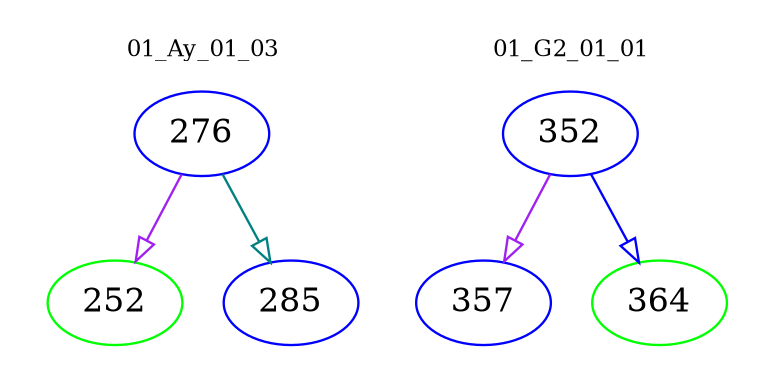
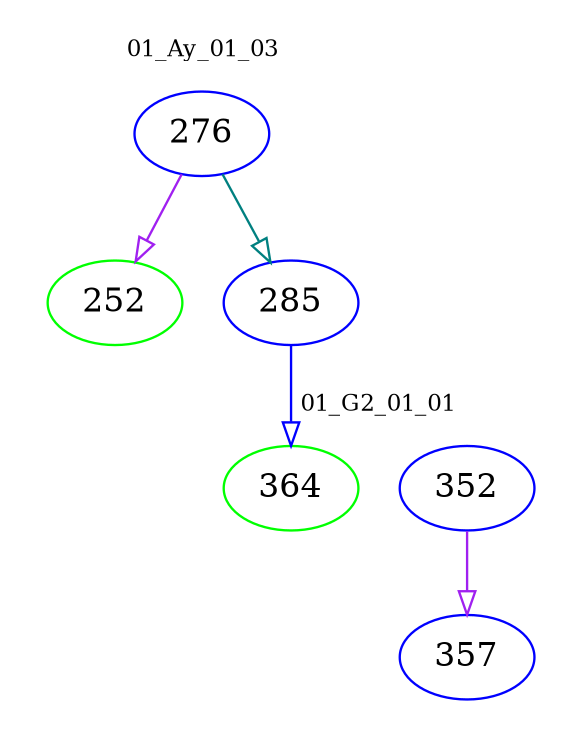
edge "352" -> "364": now "285" -> "364"
